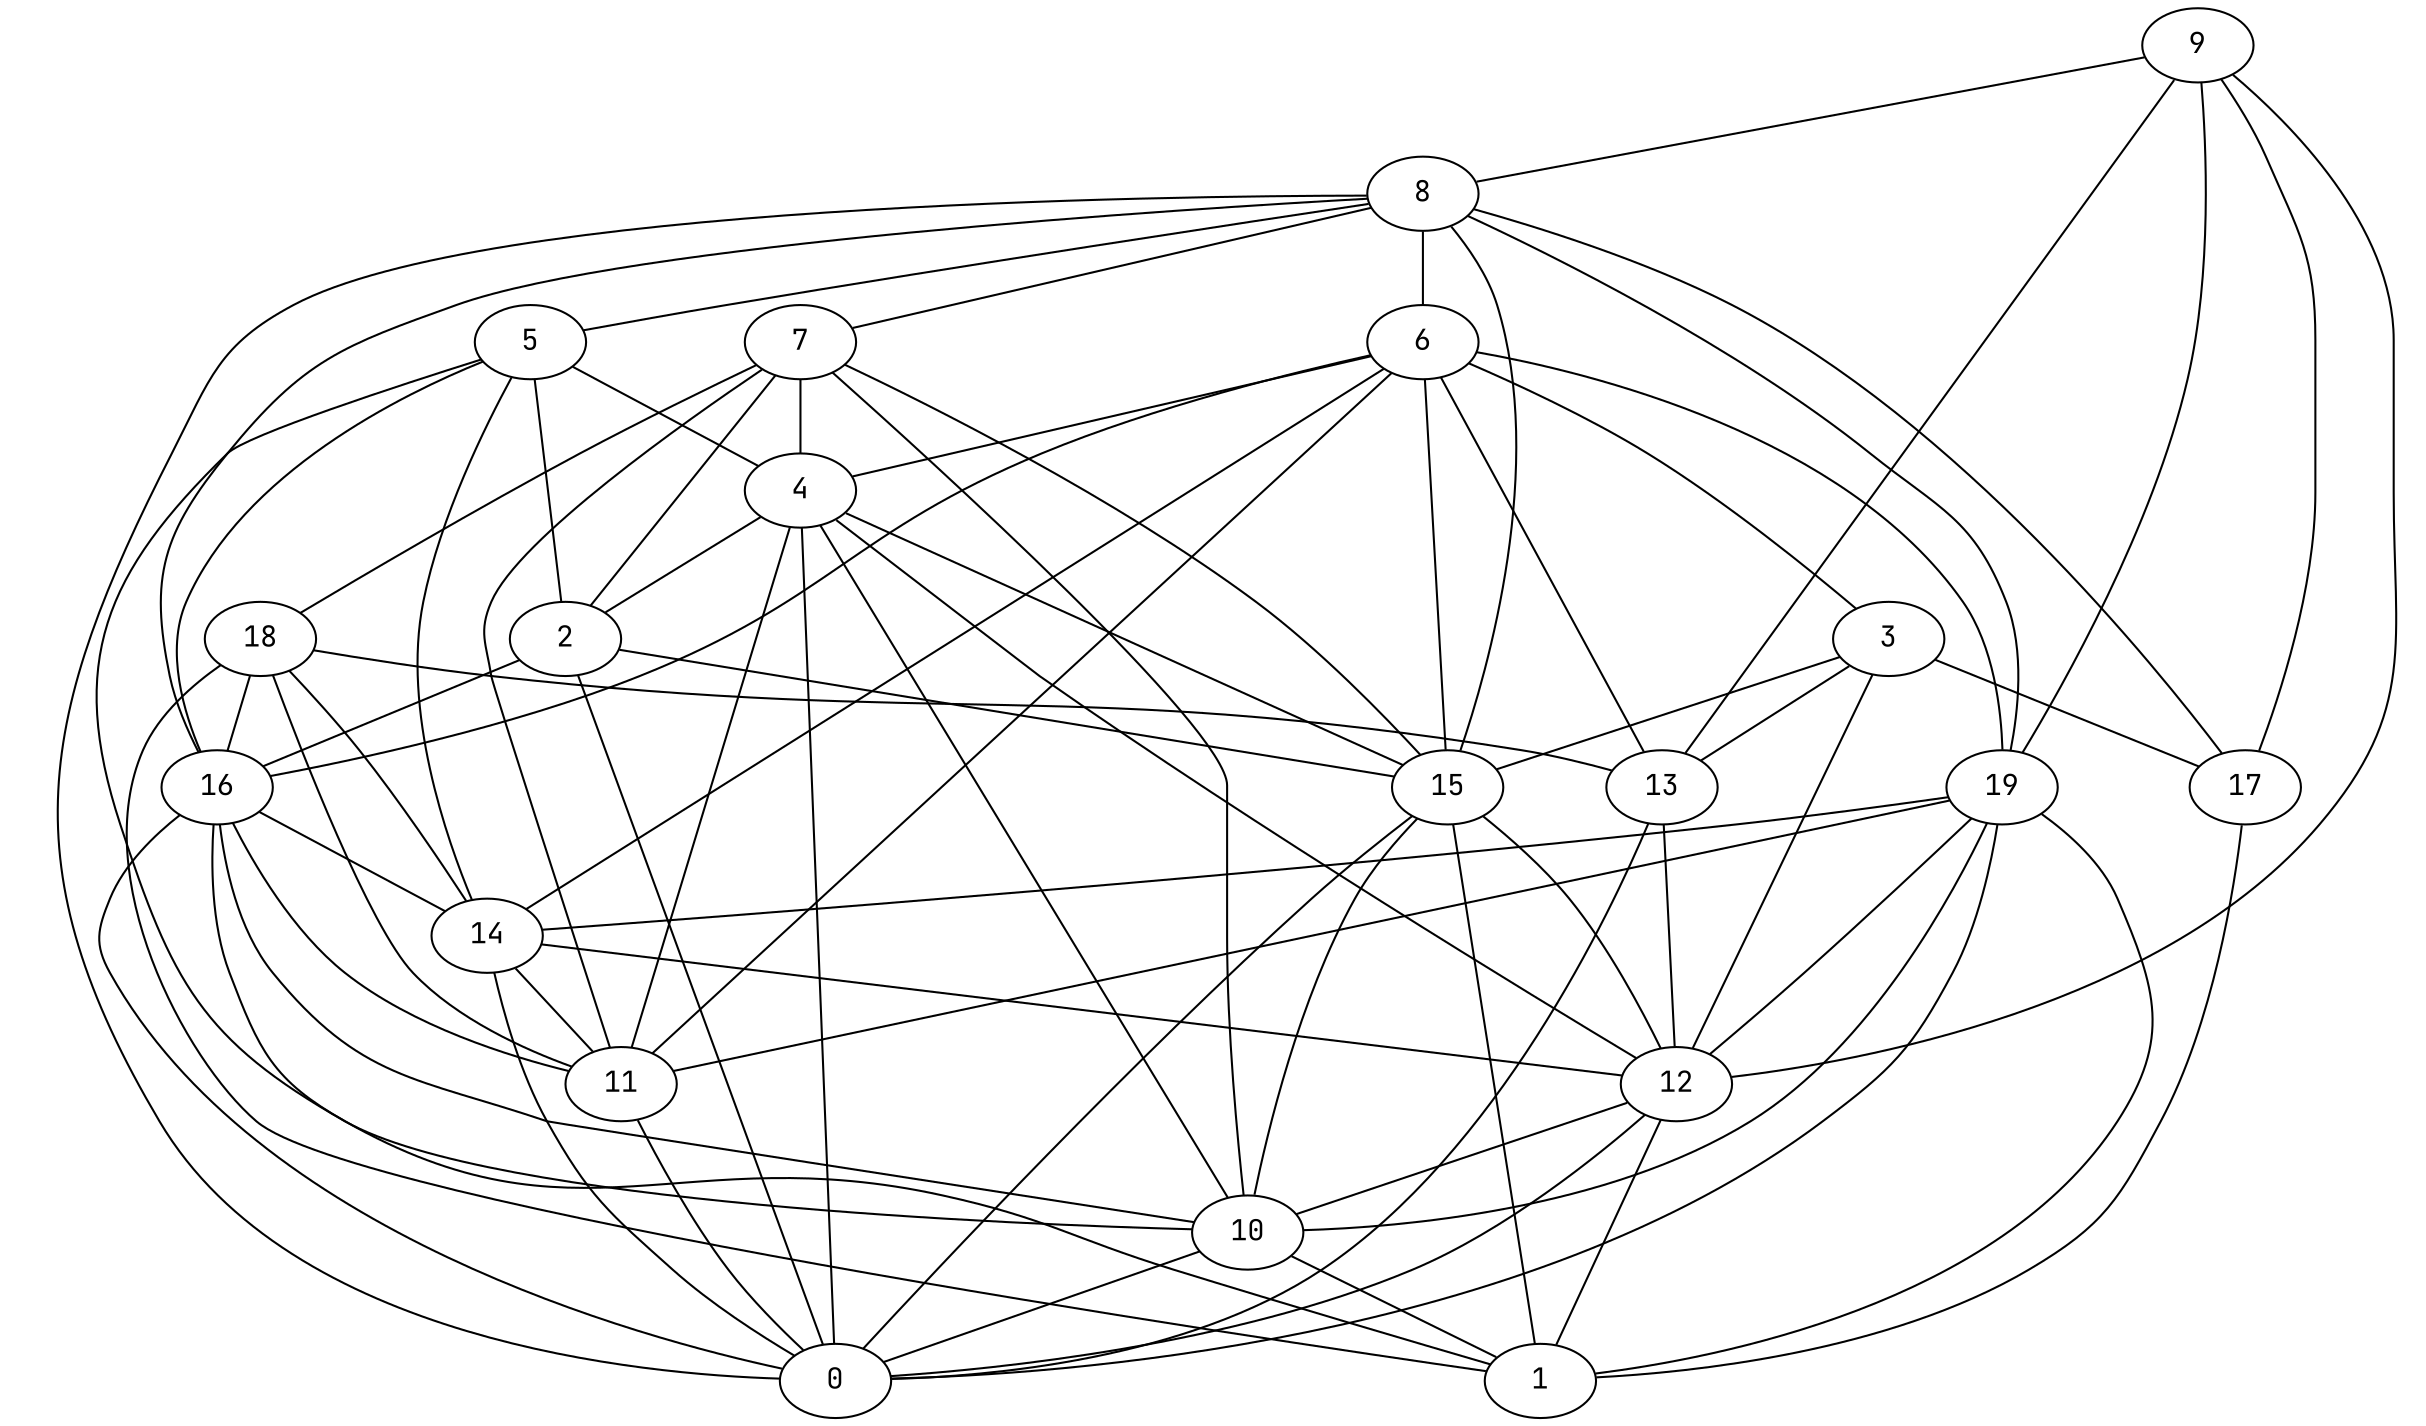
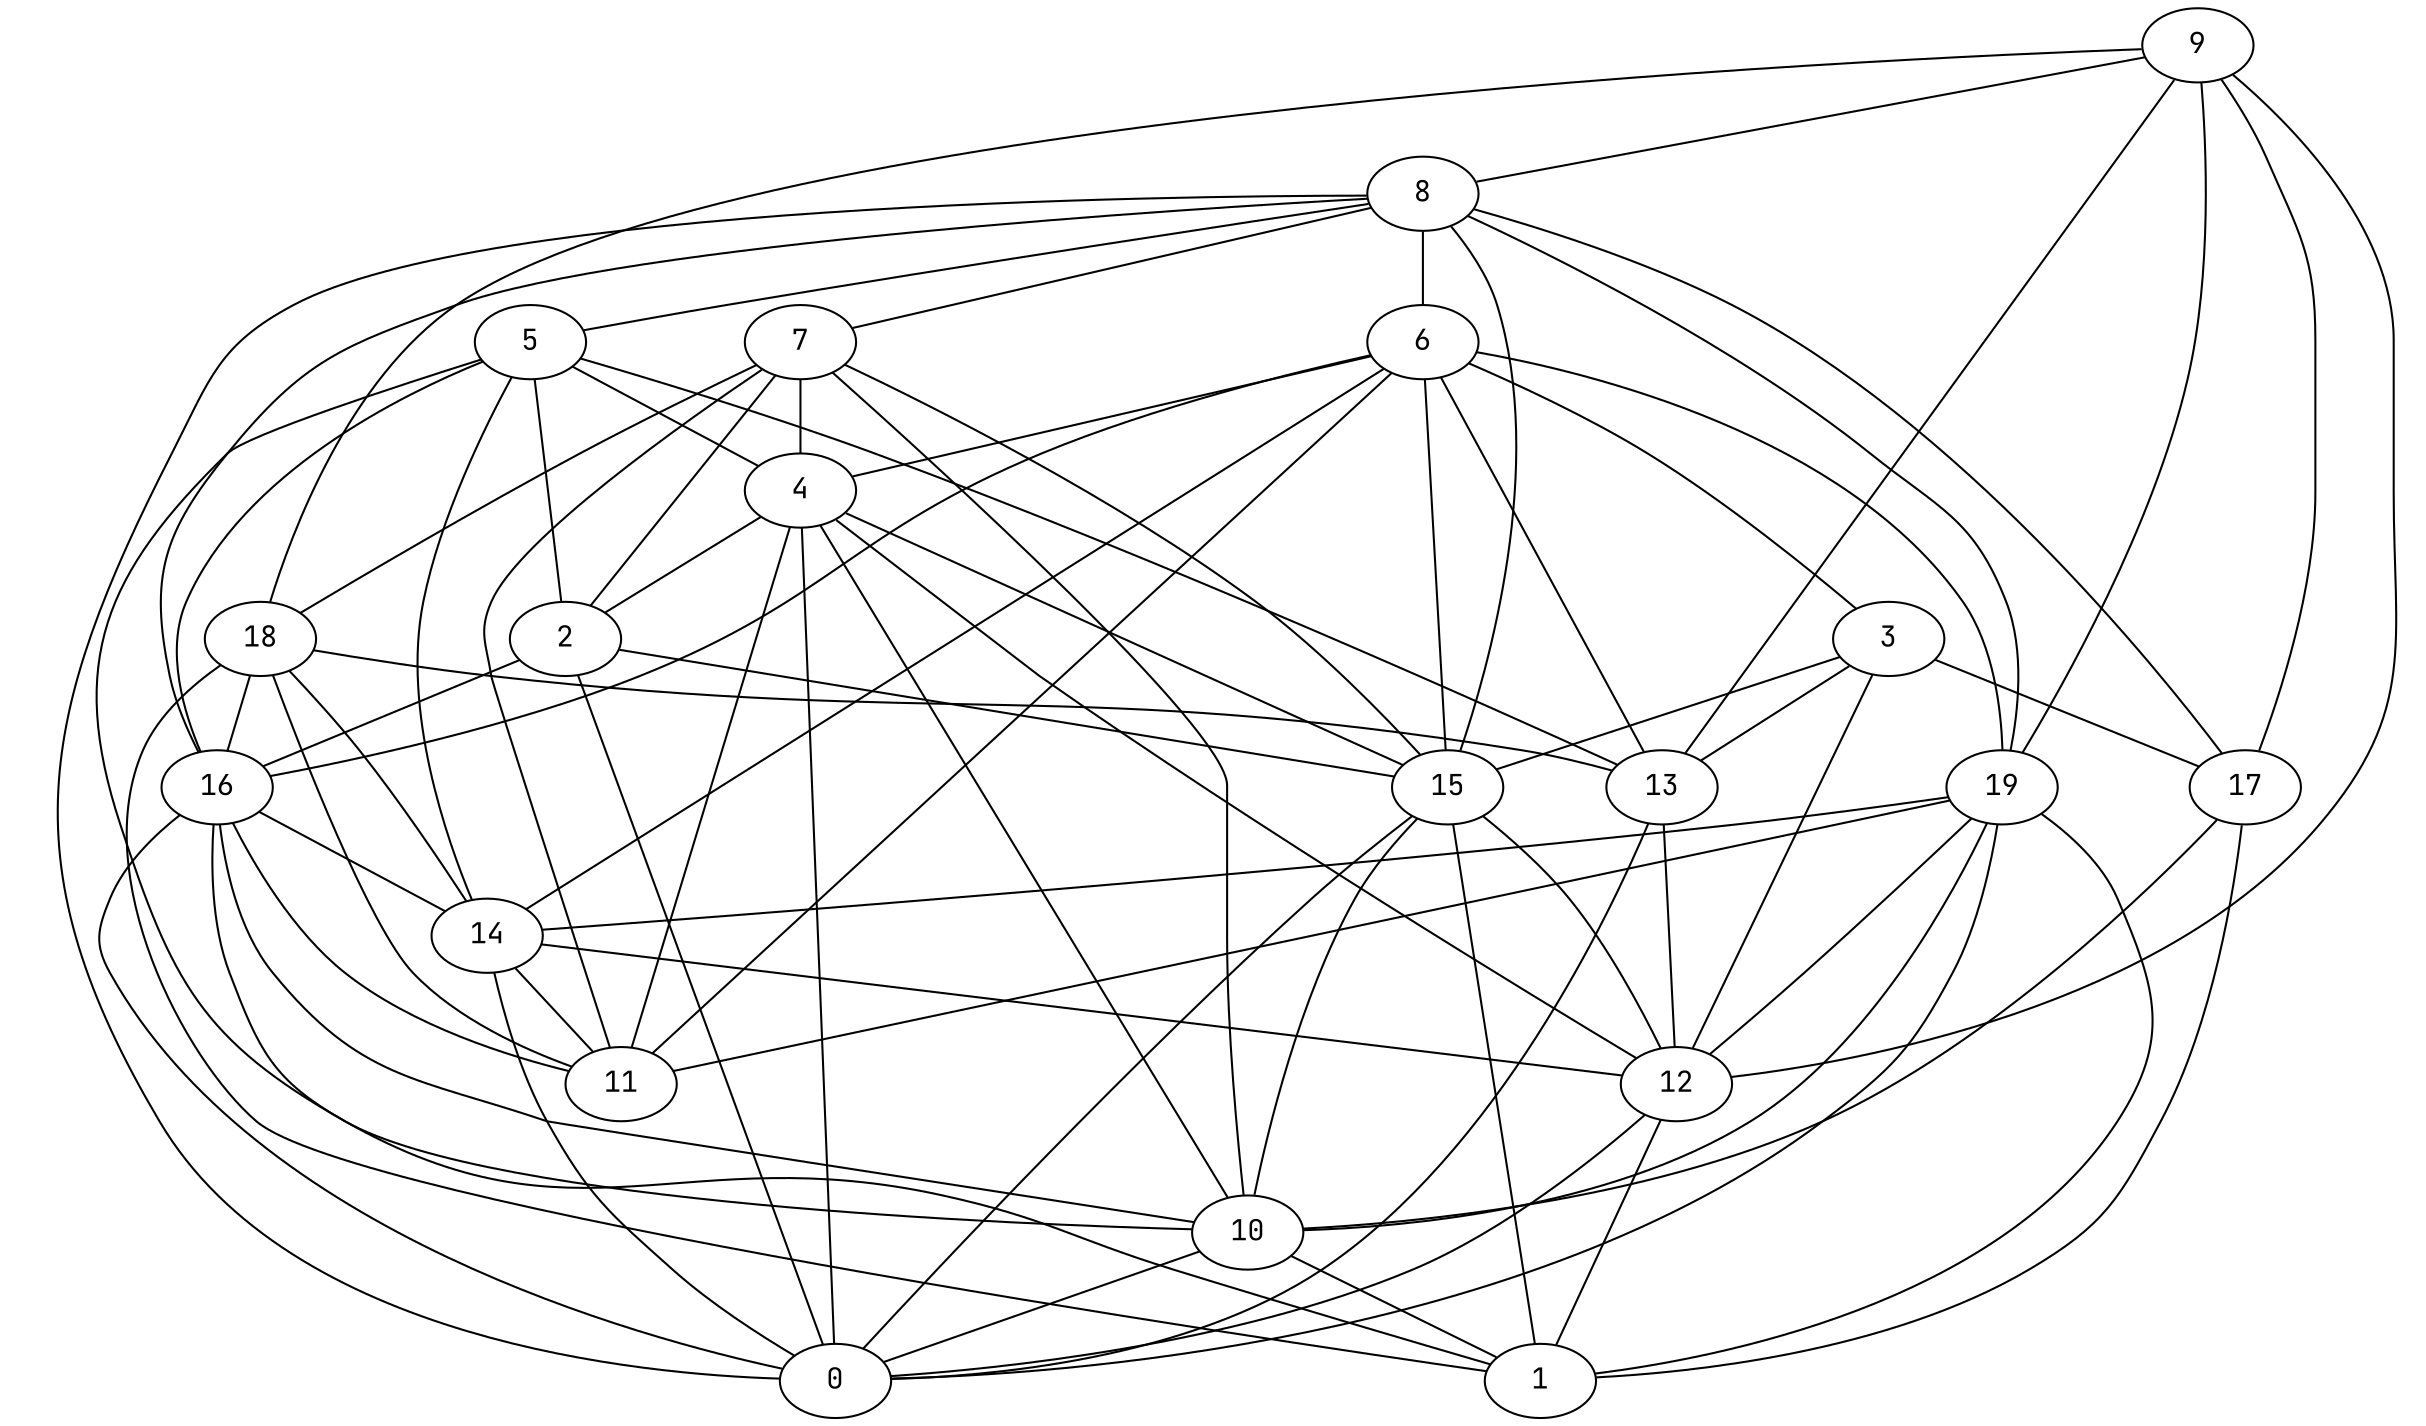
edge "9" -- "18": added
edge "5" -- "13": added
edge "12" -- "10": now "17" -- "10"
edge "11" -- "0": removed
